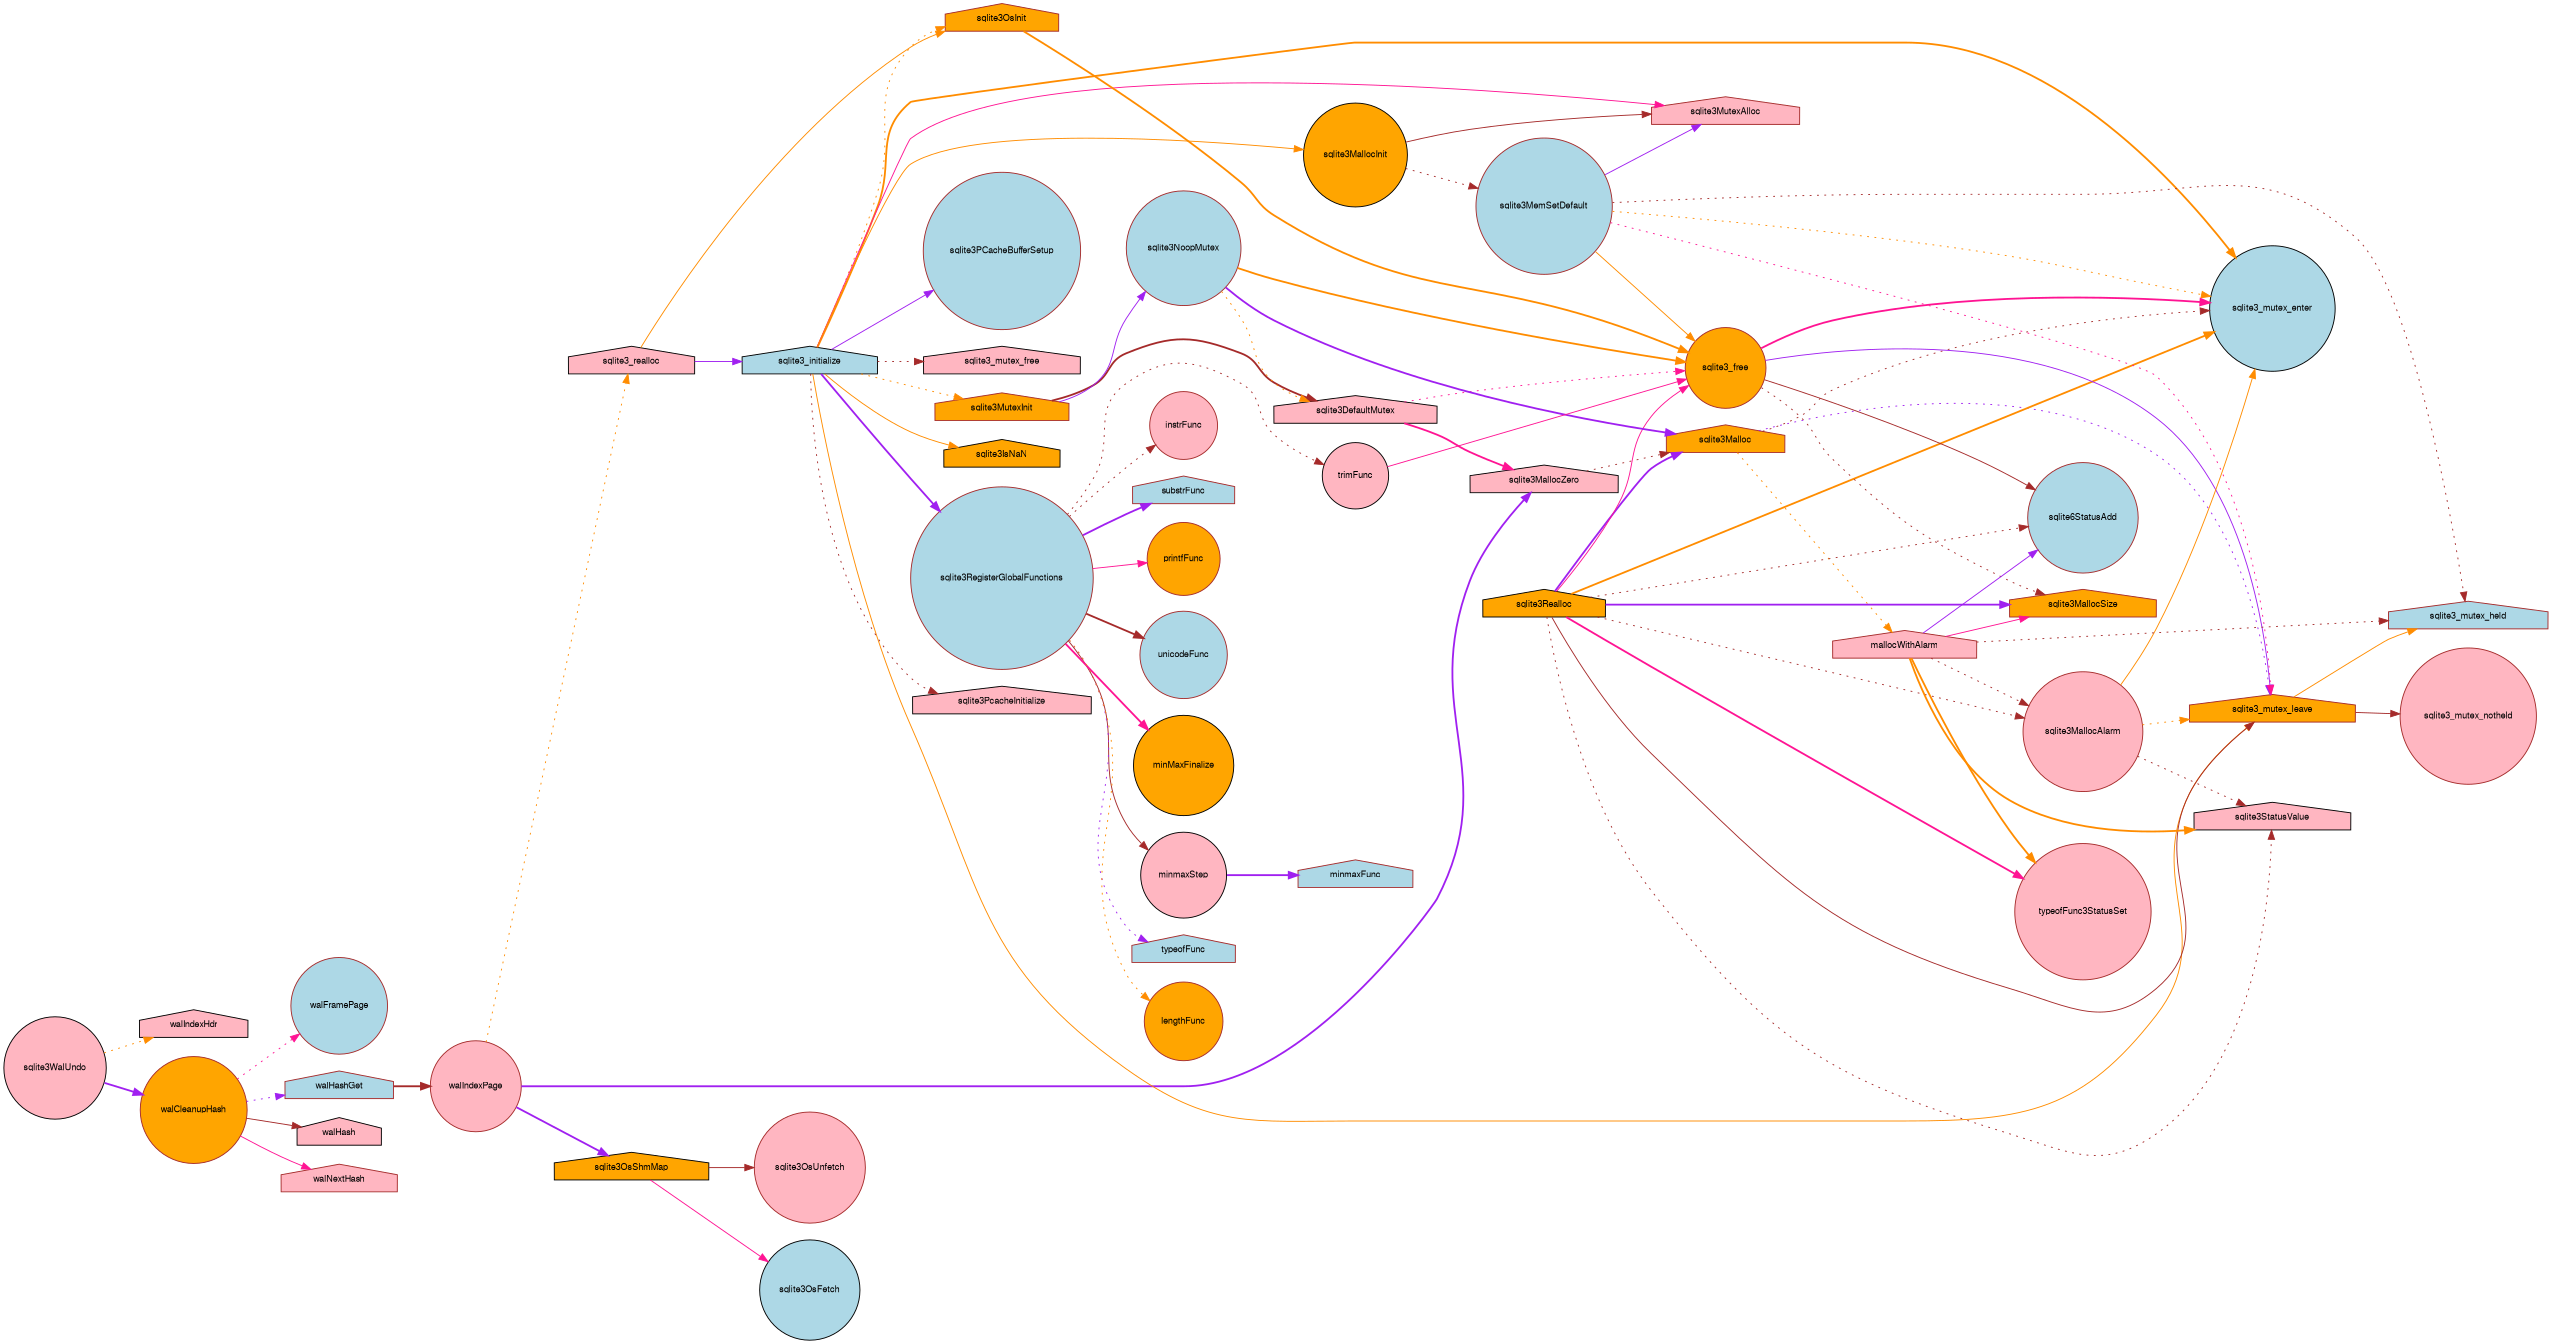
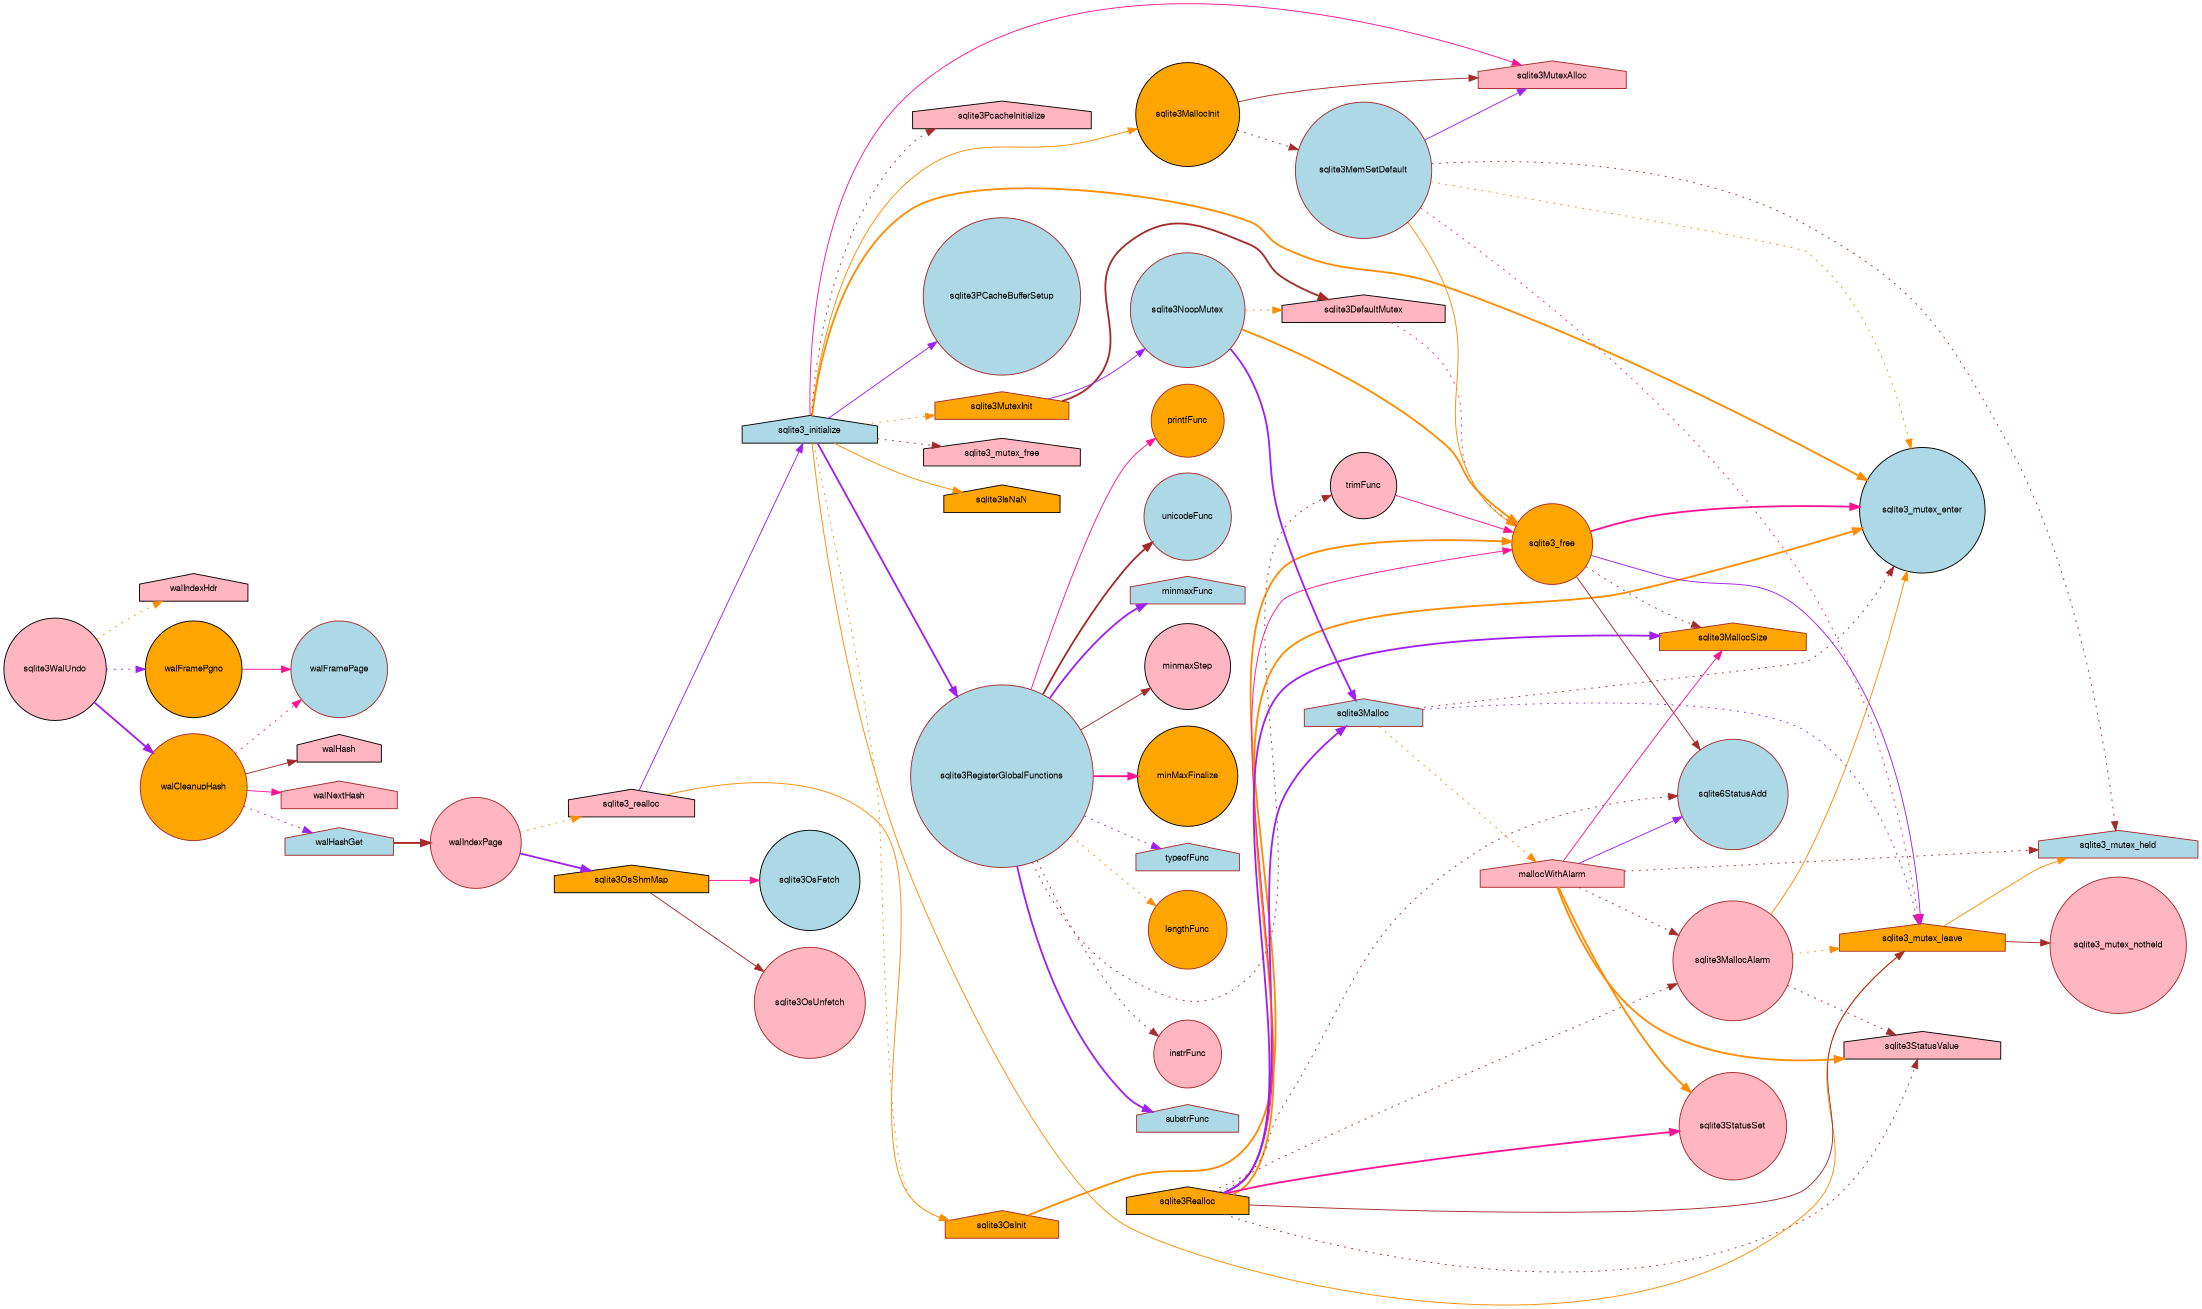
node "sqlite3Malloc": fillcolor orange -> lightblue
node "sqlite3MallocZero": removed
node "walFramePgno": added
edge "minmaxStep" -> "minmaxFunc": now "sqlite3RegisterGlobalFunctions" -> "minmaxFunc"
node "typeofFunc3StatusSet": label "typeofFunc3StatusSet" -> "sqlite3StatusSet"
